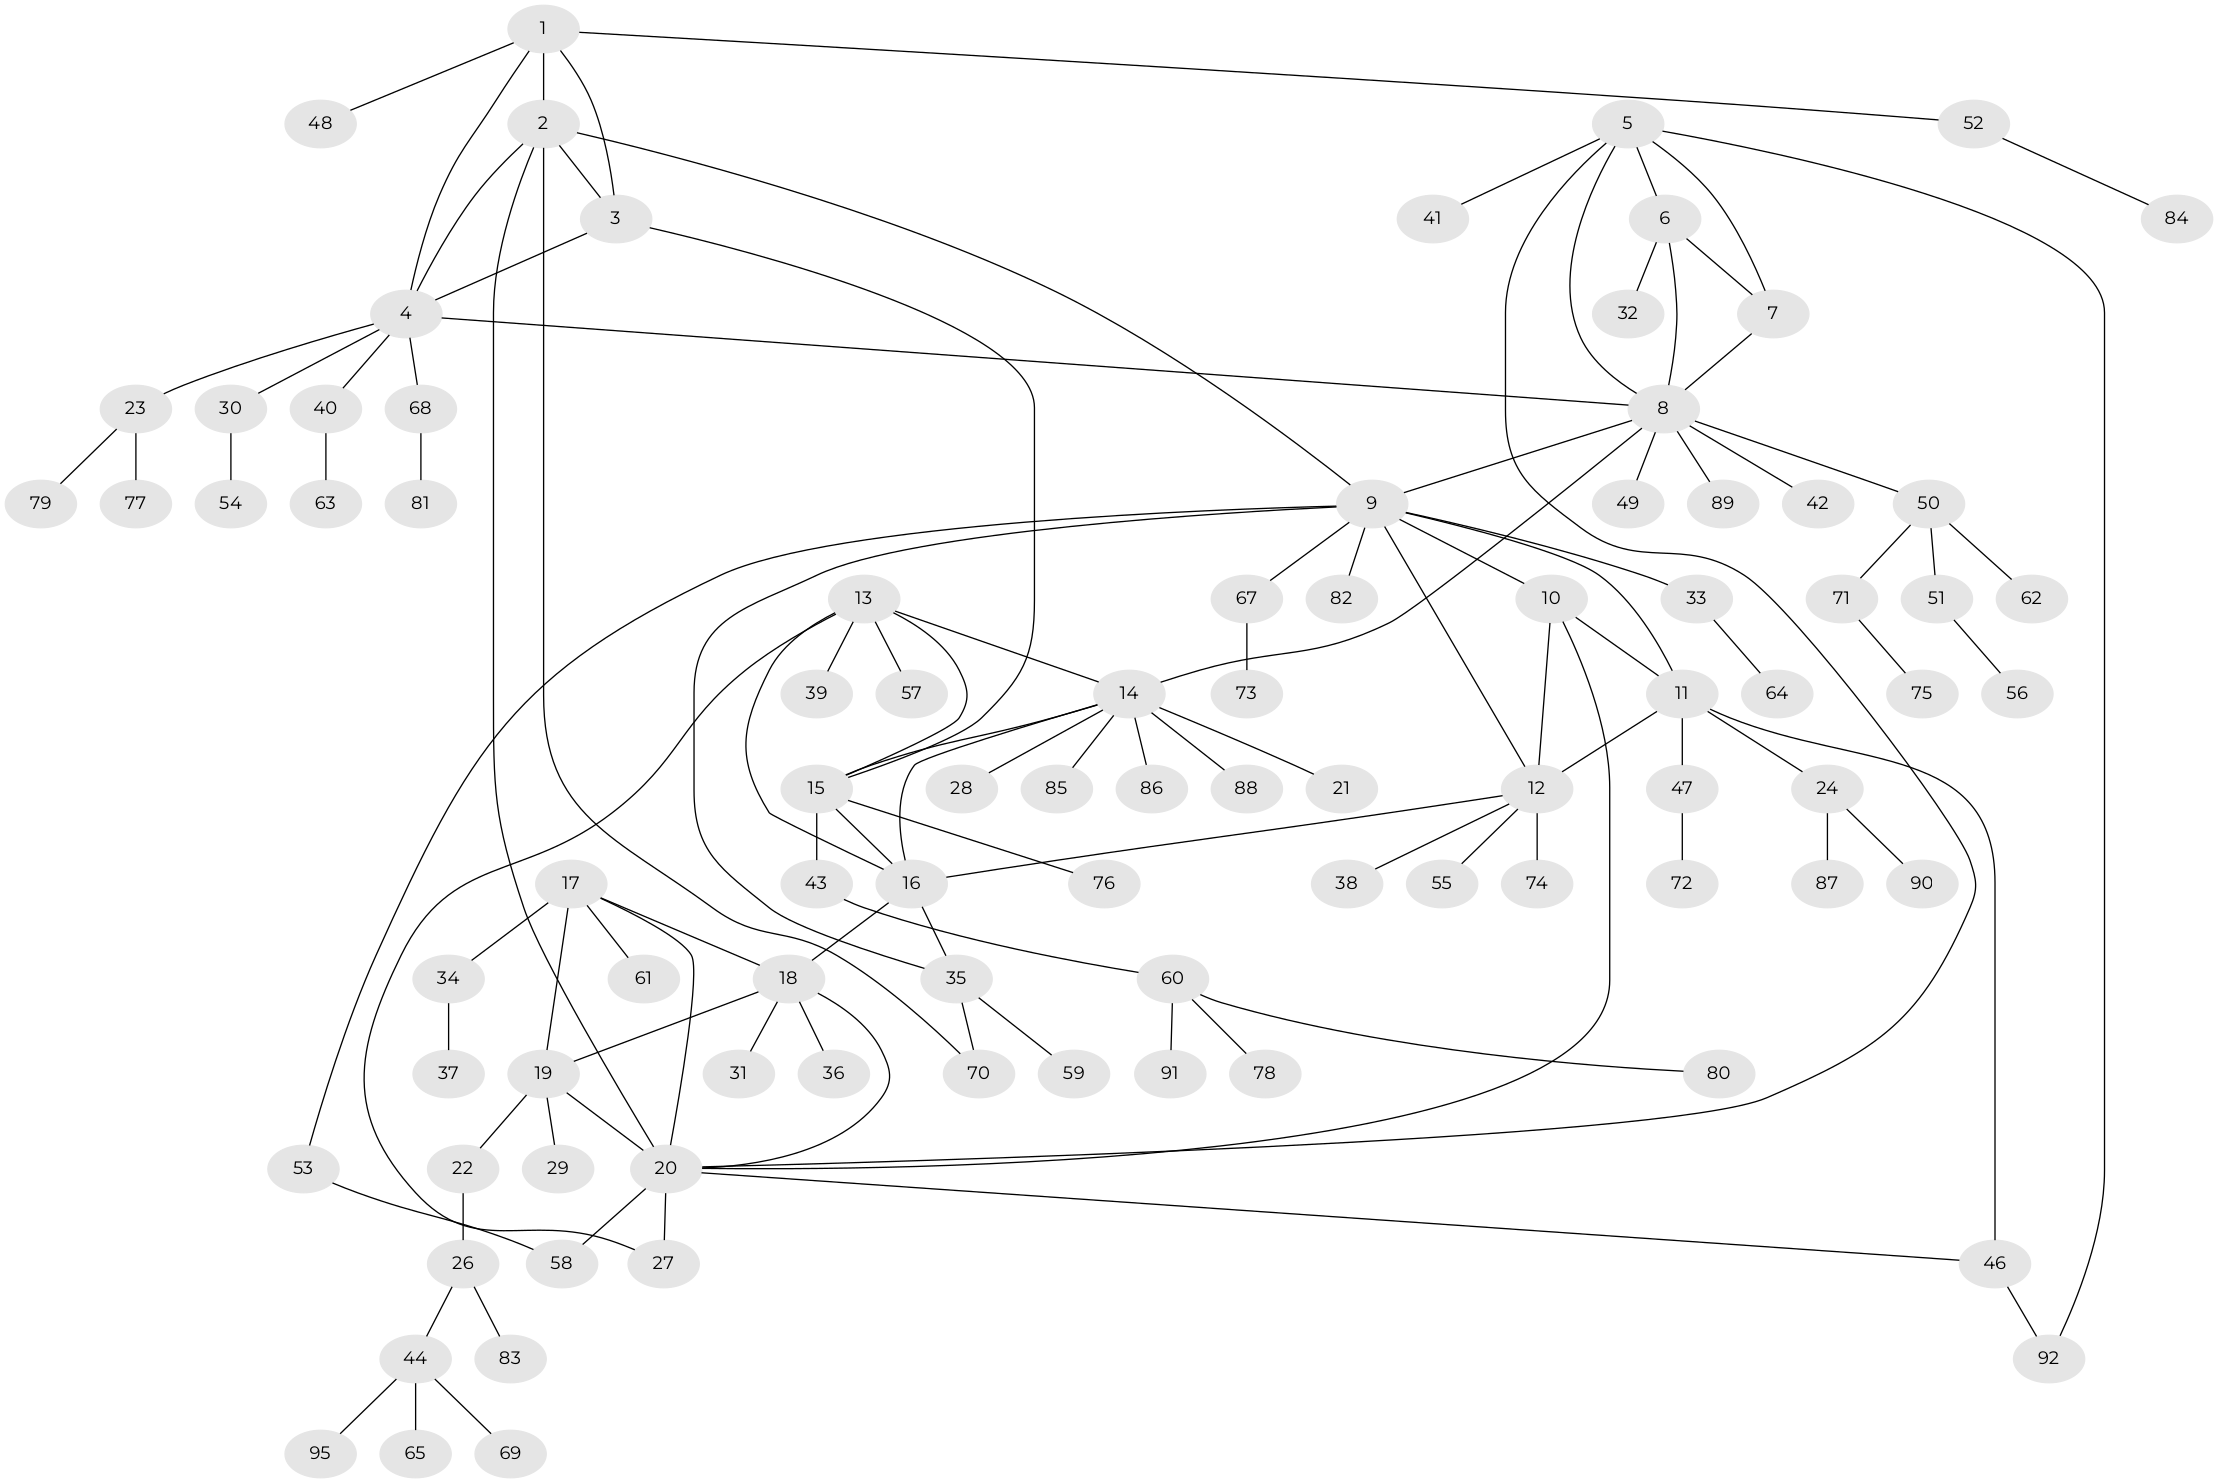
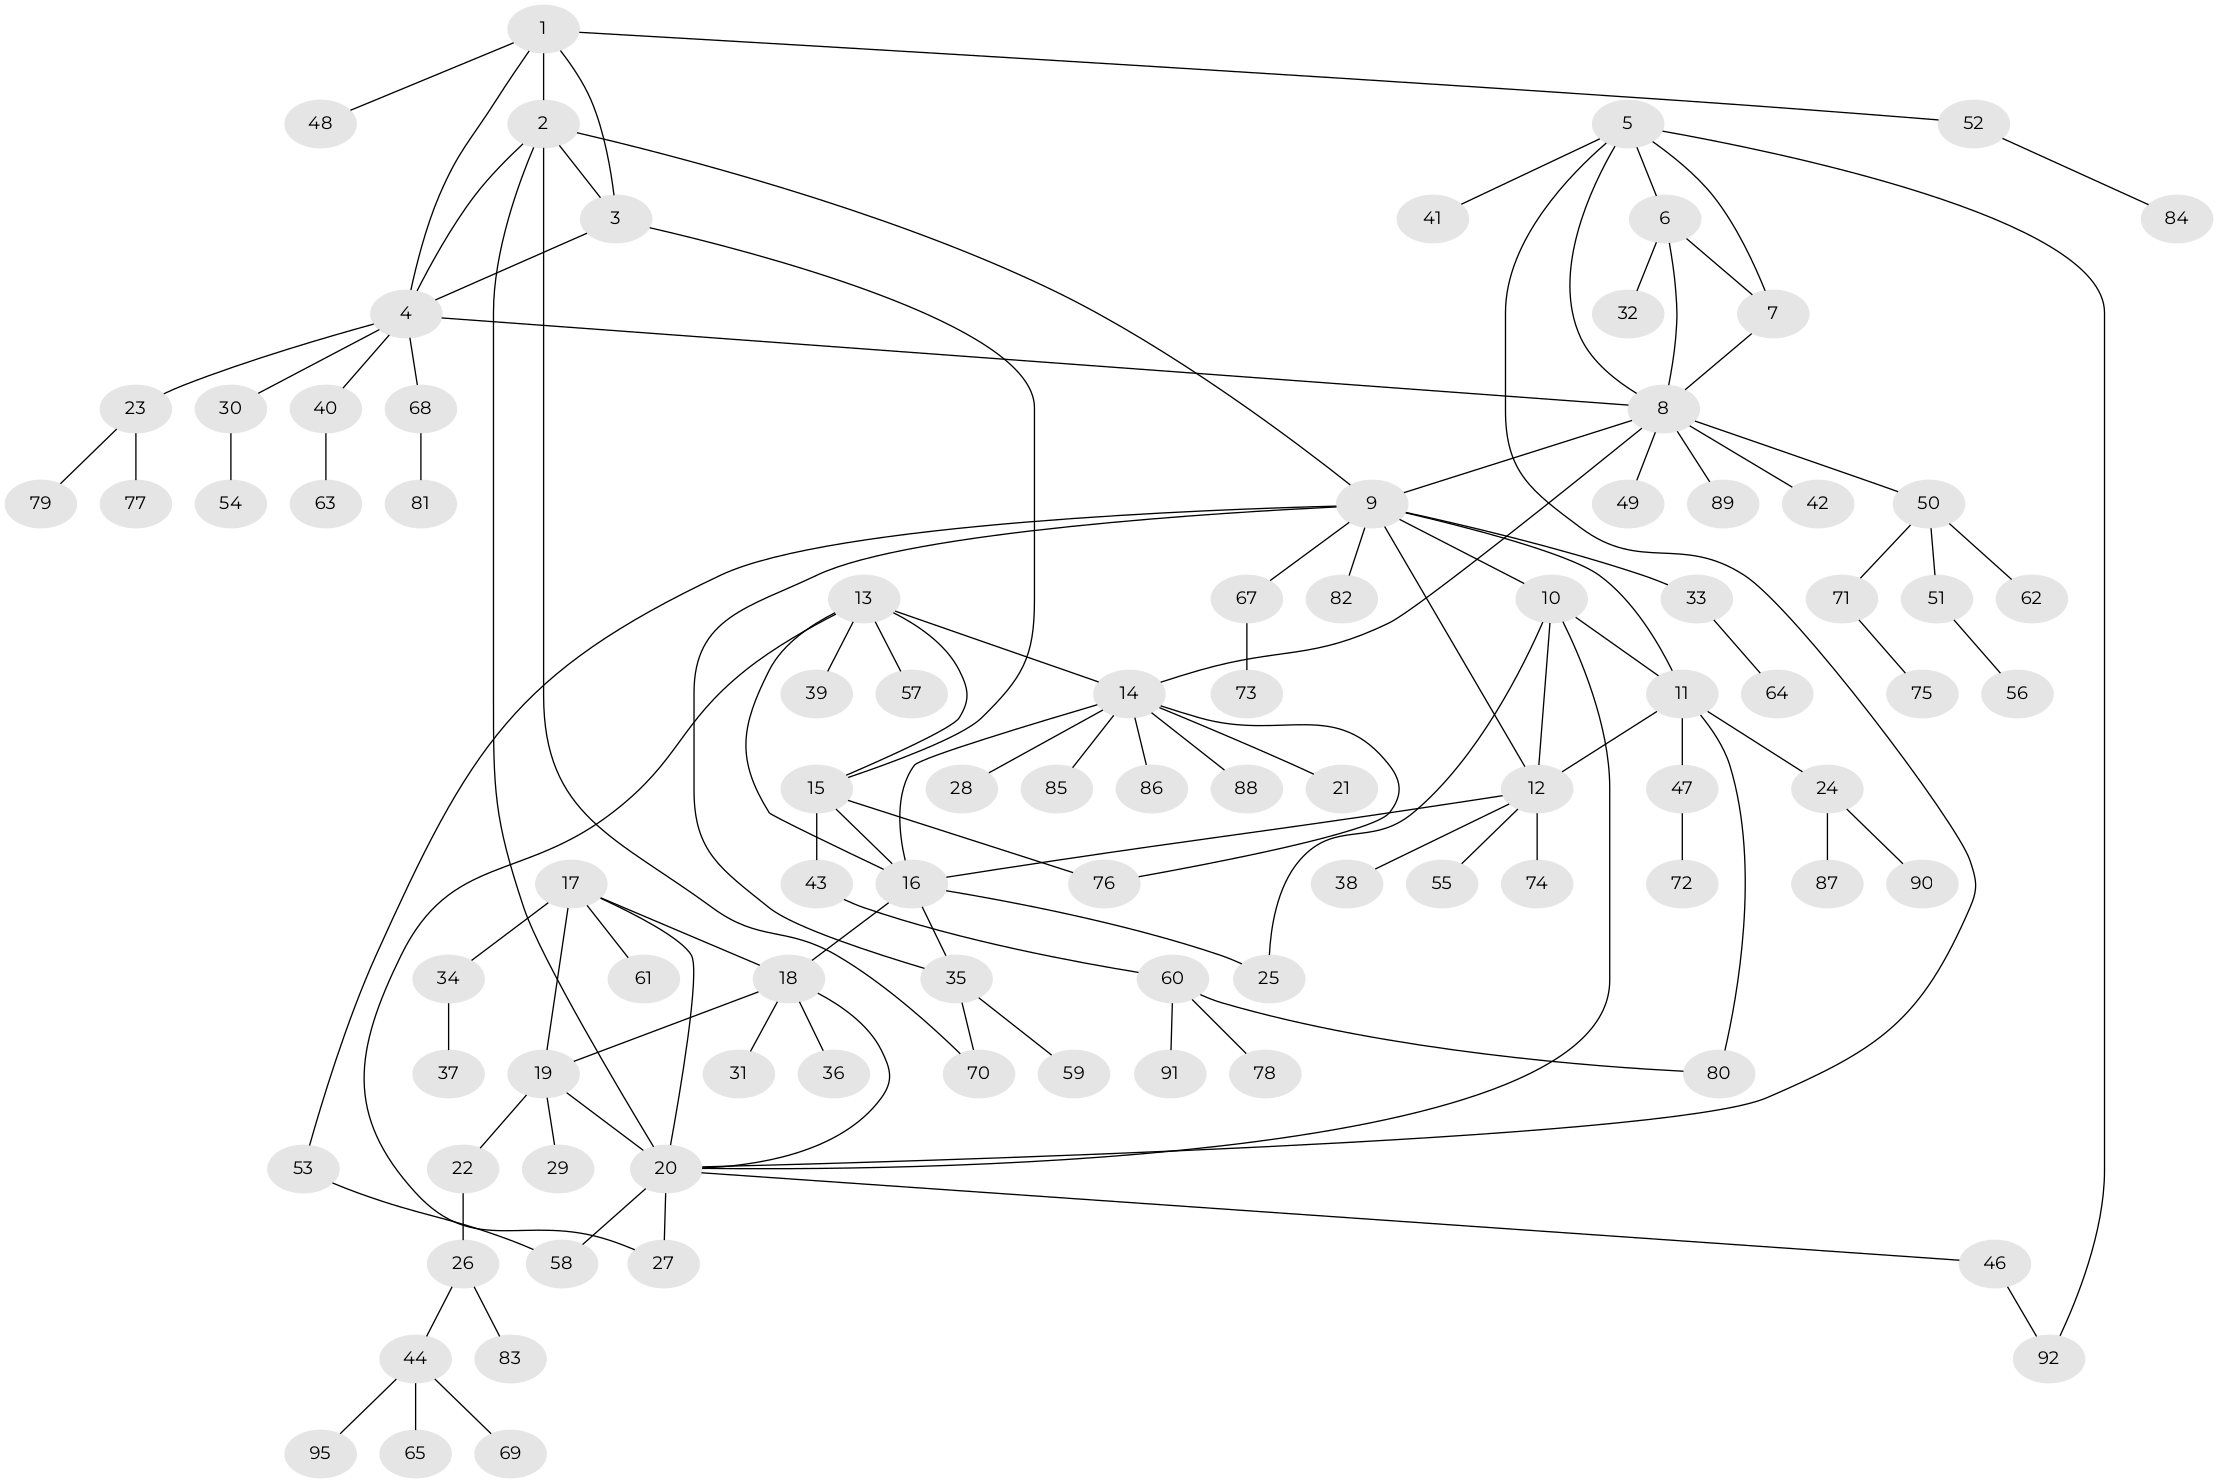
edge "14" -- "15": now "14" -- "76"
edge "11" -- "46": now "11" -- "80"
node "25": added
